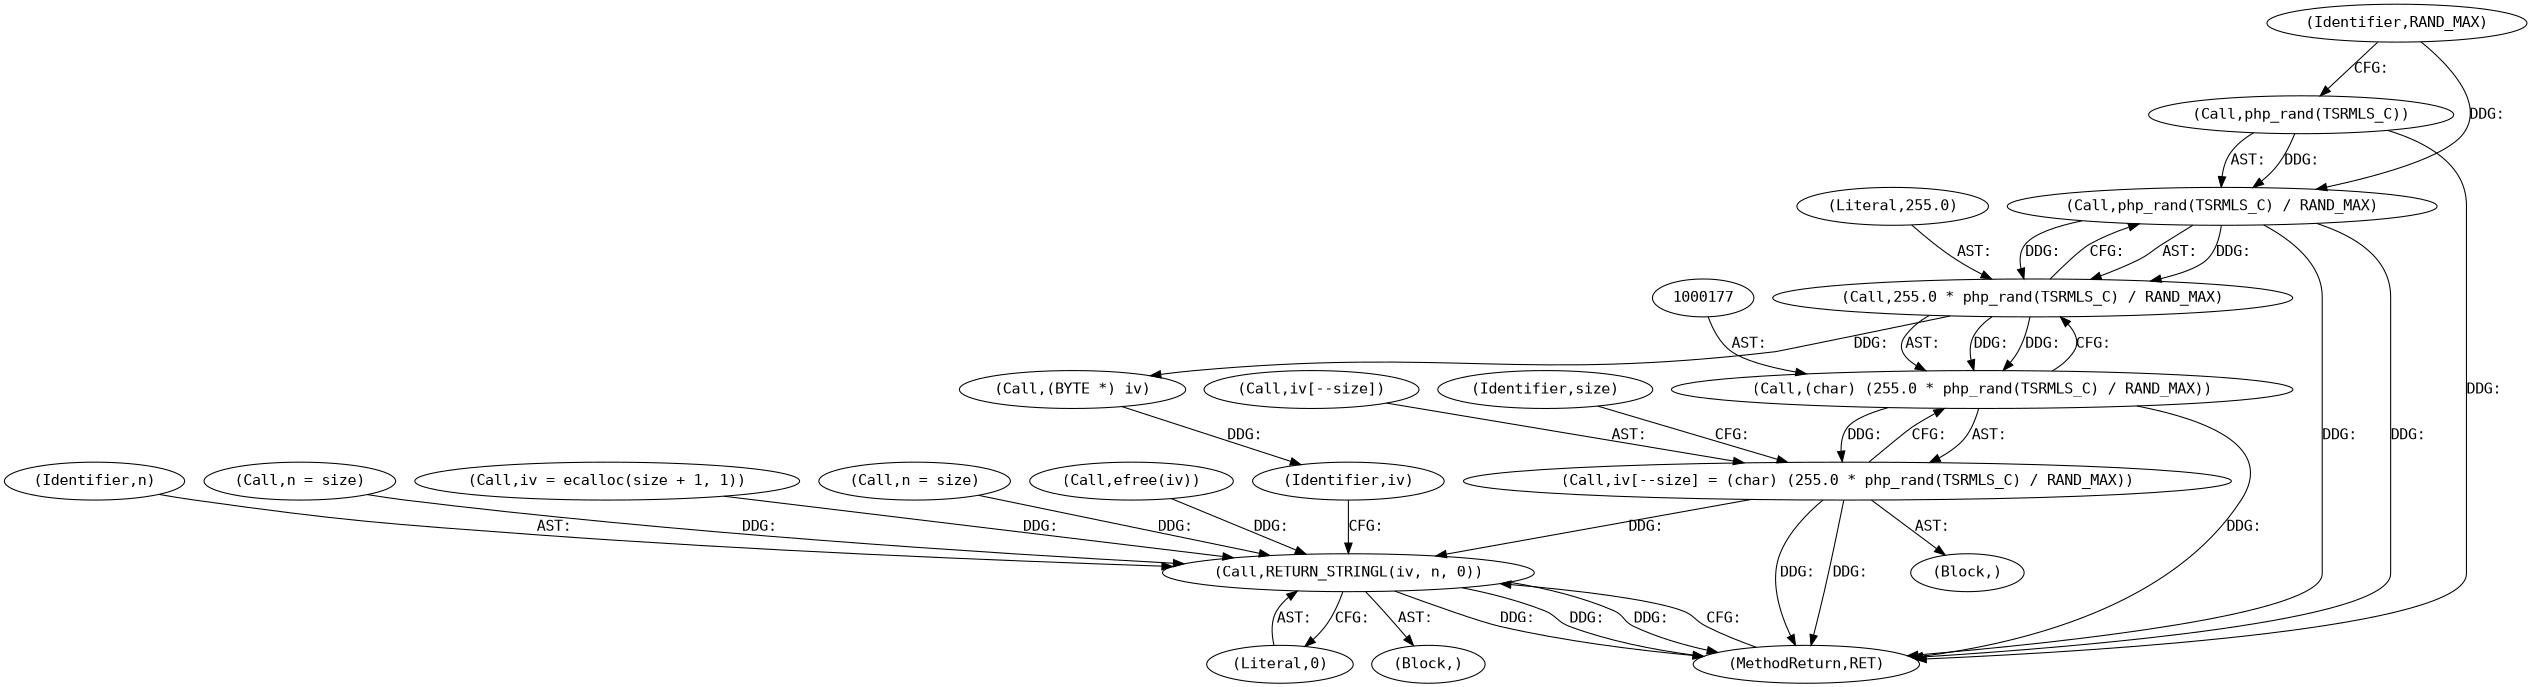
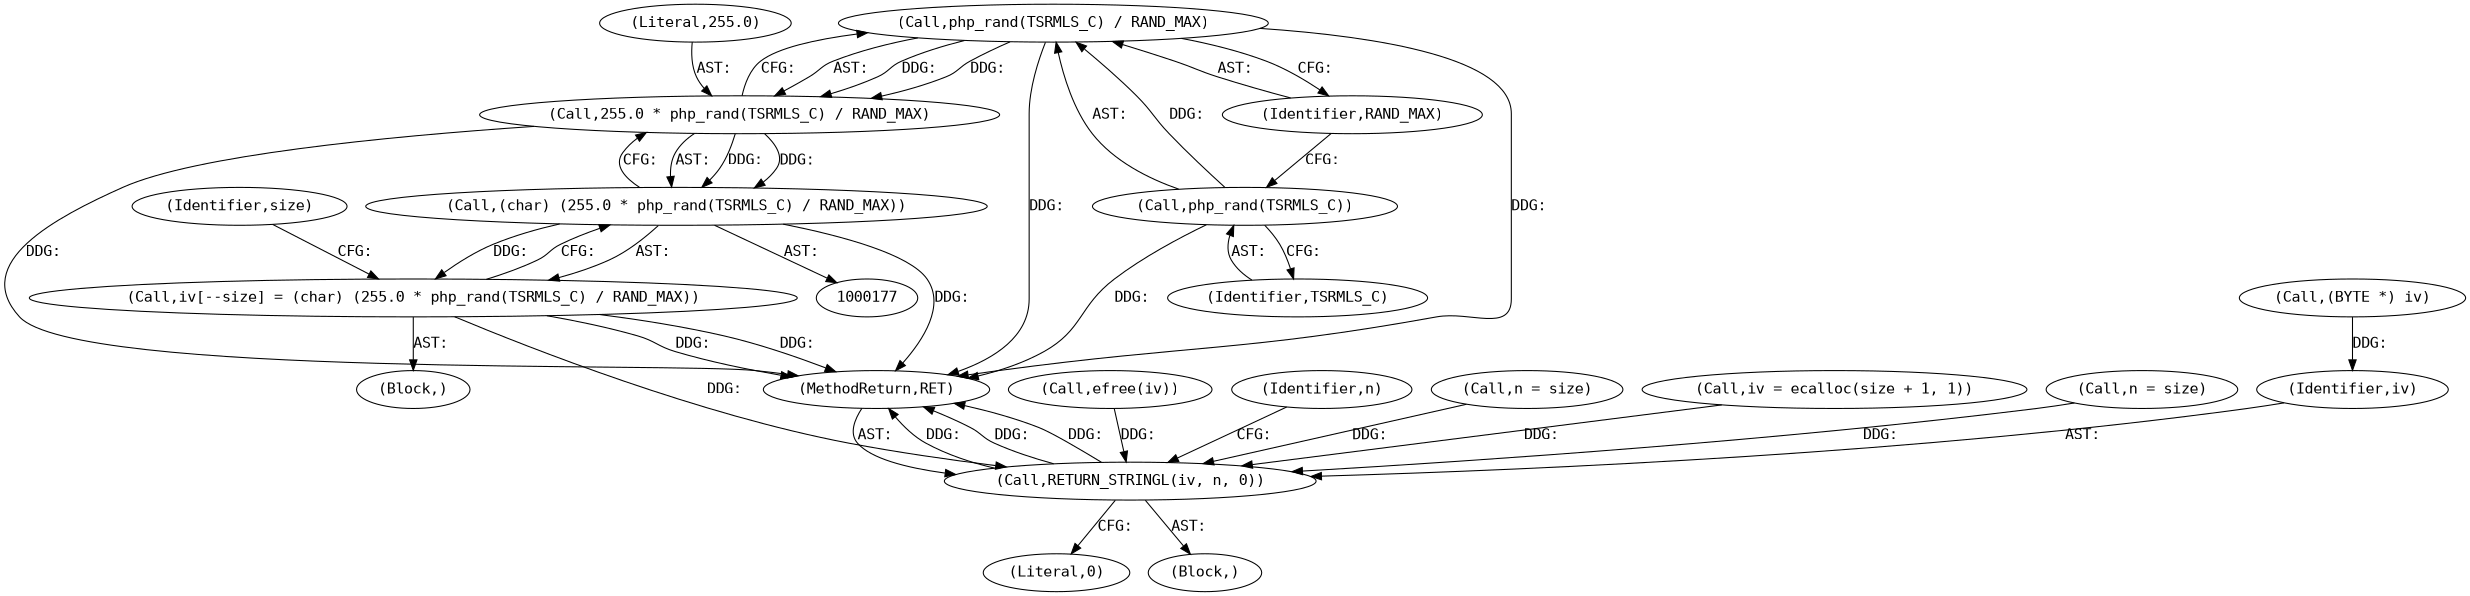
edge "(Call,php_rand(TSRMLS_C) / RAND_MAX)" -> "(Identifier,RAND_MAX)": added, label "CFG:"
edge "(Identifier,RAND_MAX)" -> "(Call,php_rand(TSRMLS_C) / RAND_MAX)": label "DDG: " -> "AST: "
node "(Identifier,TSRMLS_C)": added
edge "1000177" -> "(Call,(char) (255.0 * php_rand(TSRMLS_C) / RAND_MAX))": reversed
edge "(Call,255.0 * php_rand(TSRMLS_C) / RAND_MAX)" -> "(Call,(BYTE *) iv)": now "(Call,255.0 * php_rand(TSRMLS_C) / RAND_MAX)" -> "(MethodReturn,RET)"
node "(Call,iv[--size])": removed
edge "(Identifier,n)" -> "(Call,RETURN_STRINGL(iv, n, 0))": label "AST: " -> "CFG: "
edge "(Identifier,iv)" -> "(Call,RETURN_STRINGL(iv, n, 0))": label "CFG: " -> "AST: "
edge "(Literal,0)" -> "(Call,RETURN_STRINGL(iv, n, 0))": removed, label "AST:"
edge "(MethodReturn,RET)" -> "(Call,RETURN_STRINGL(iv, n, 0))": label "CFG: " -> "AST: "
